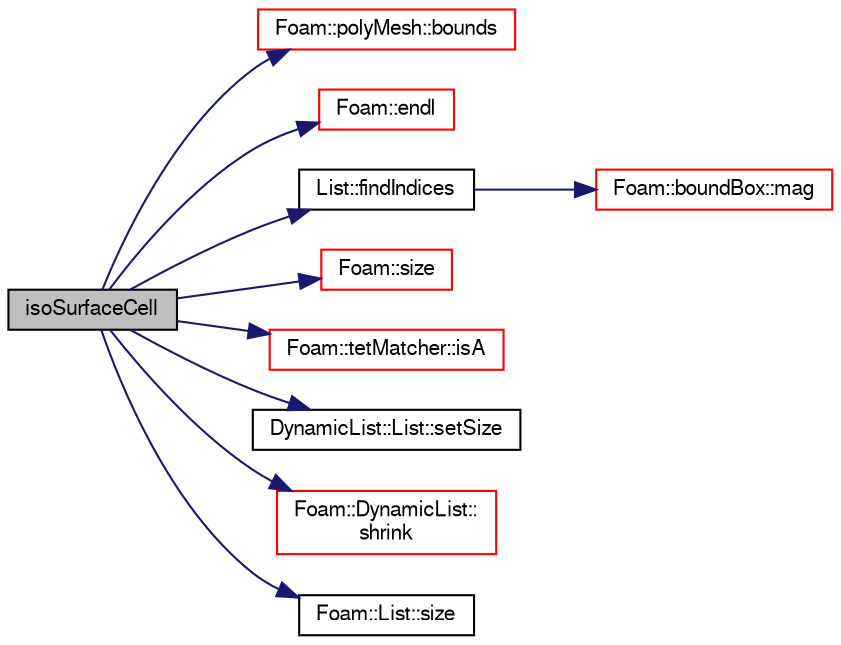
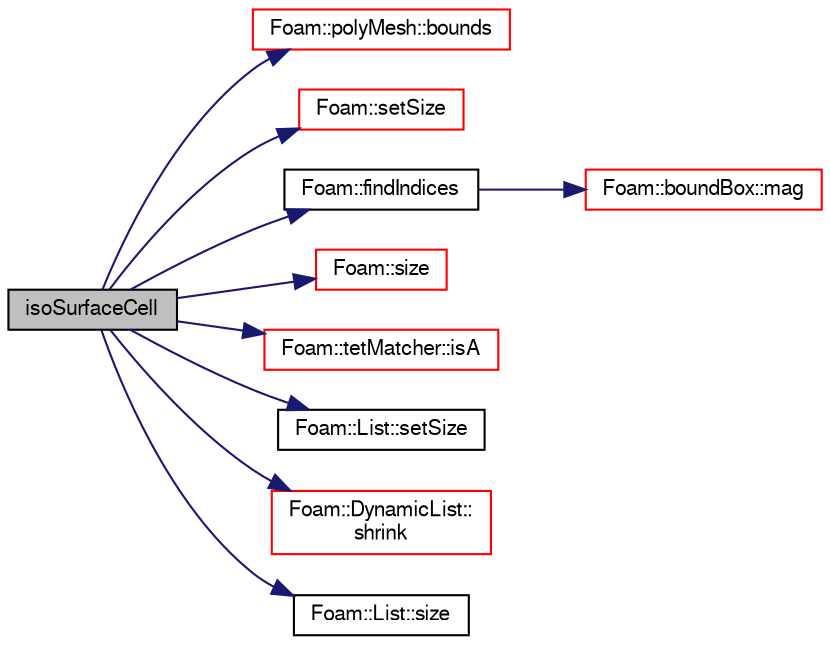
node "Foam::endl": label "Foam::endl" -> "Foam::setSize"
node "List::findIndices": label "List::findIndices" -> "Foam::findIndices"
node "DynamicList::List::setSize": label "DynamicList::List::setSize" -> "Foam::List::setSize"
